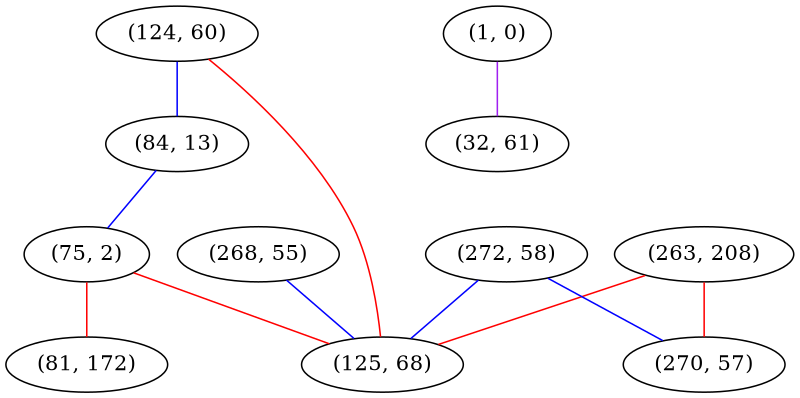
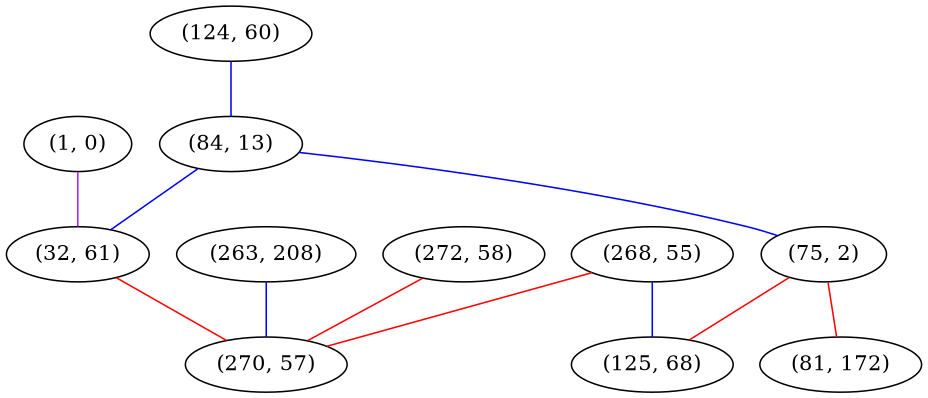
edge "(124, 60)" -- "(125, 68)": removed
edge "(84, 13)" -- "(32, 61)": added
edge "(32, 61)" -- "(270, 57)": added
edge "(272, 58)" -- "(125, 68)": removed
edge "(272, 58)" -- "(270, 57)": color blue -> red
edge "(268, 55)" -- "(270, 57)": added
edge "(263, 208)" -- "(125, 68)": removed
edge "(263, 208)" -- "(270, 57)": color red -> blue
